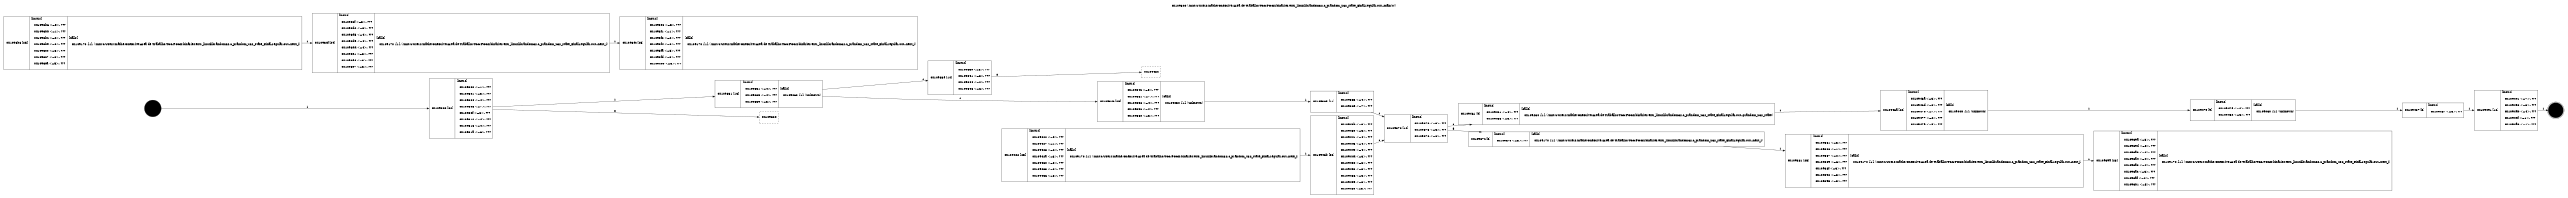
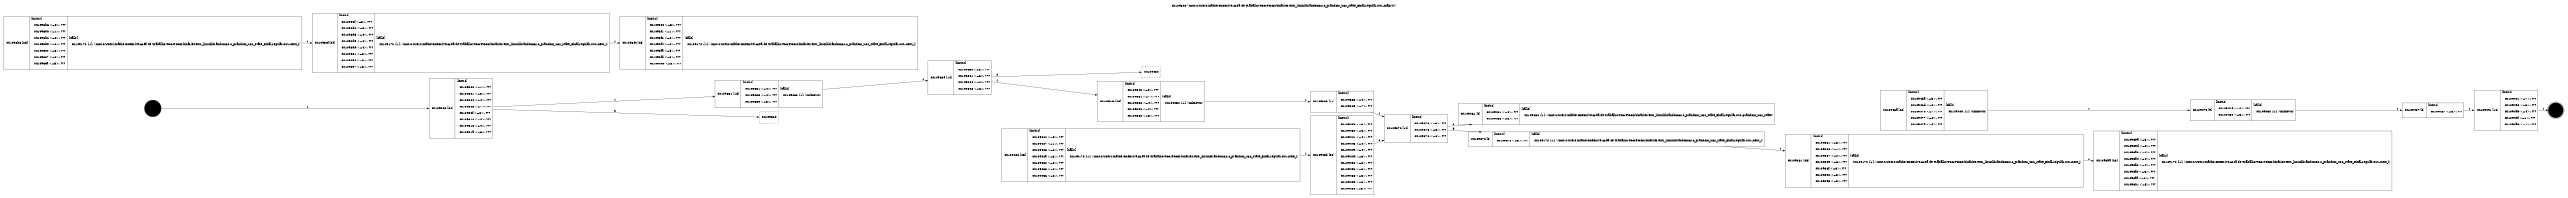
edge "0x109331 [13]" -> "0x10934c [25]": now "0x10933e [14]" -> "0x10934c [25]"
edge "0x109461 [9]" -> "0x10946a [20]": removed, label "1"
